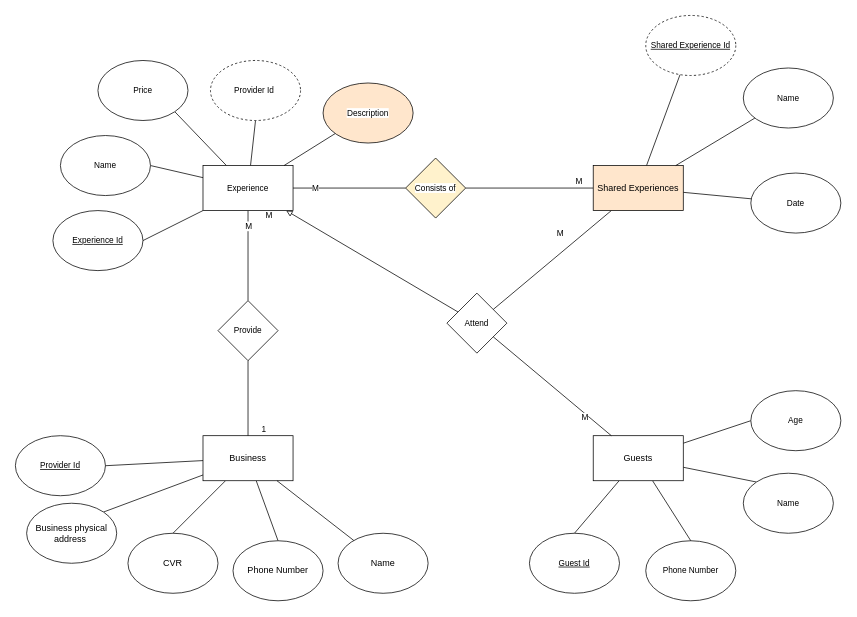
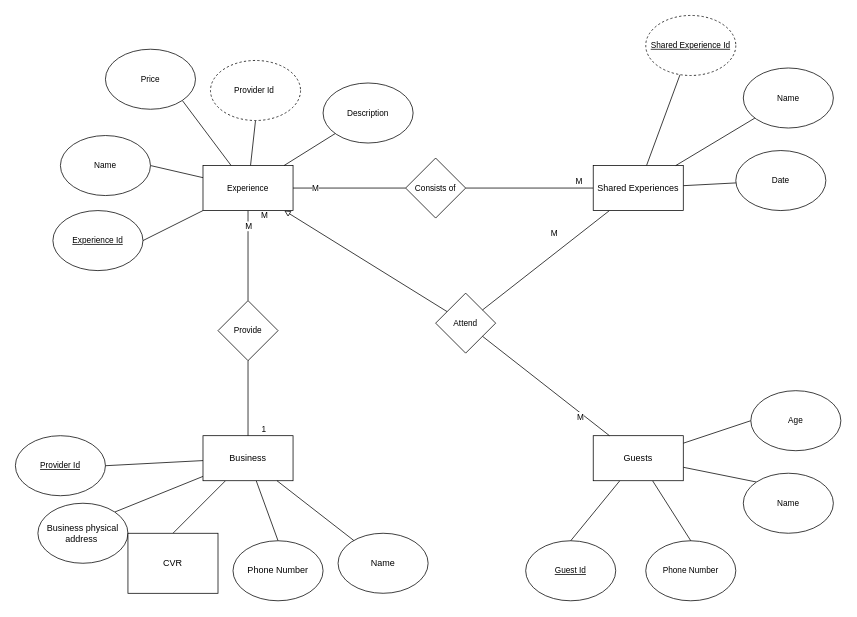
node "Price": moved (143, 90) -> (150, 79)
node "Description": fillcolor #ffe6cc -> #ffffff
node "Consists of": fillcolor #fff2cc -> #ffffff
node "Shared Experiences": fillcolor #ffe6cc -> #ffffff
node "Date": moved (795, 203) -> (780, 180)
node "Attend": moved (477, 323) -> (465, 323)
node "Business physical address": moved (72, 533) -> (83, 533)
node "CVR": shape ellipse -> rectangle
node "Guest Id": moved (574, 563) -> (570, 570)
